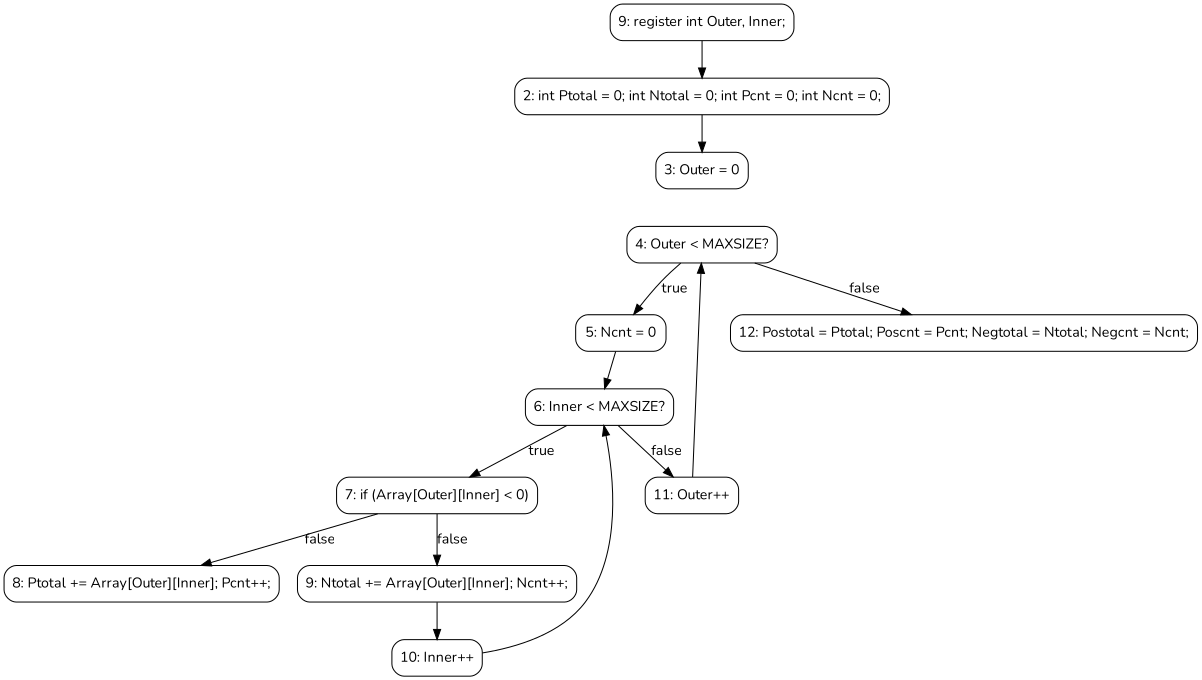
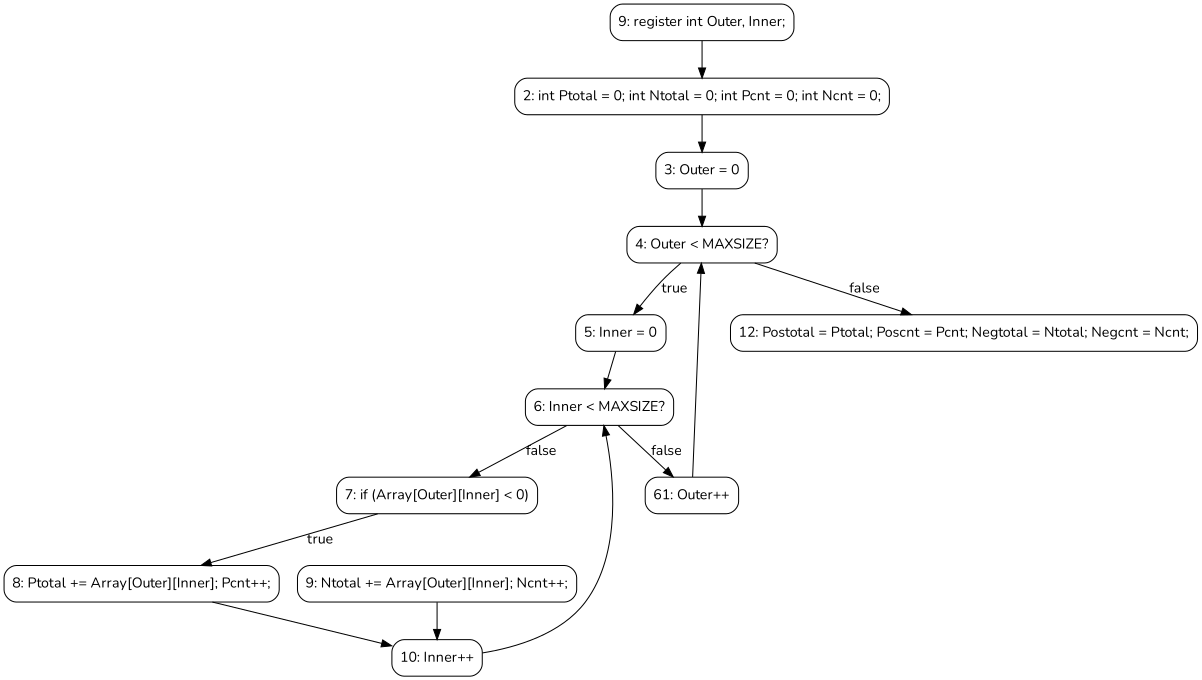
edge "3: Outer = 0" -> "4: Outer < MAXSIZE?": added
node "5: Ncnt = 0": label "5: Ncnt = 0" -> "5: Inner = 0"
edge "6: Inner < MAXSIZE?" -> "7: if (Array[Outer][Inner] < 0)": label "true" -> "false"
node "11: Outer++": label "11: Outer++" -> "61: Outer++"
edge "7: if (Array[Outer][Inner] < 0)" -> "9: Ntotal += Array[Outer][Inner]; Ncnt++;": removed, label "false"
edge "7: if (Array[Outer][Inner] < 0)" -> "8: Ptotal += Array[Outer][Inner]; Pcnt++;": label "false" -> "true"
edge "8: Ptotal += Array[Outer][Inner]; Pcnt++;" -> "10: Inner++": added
